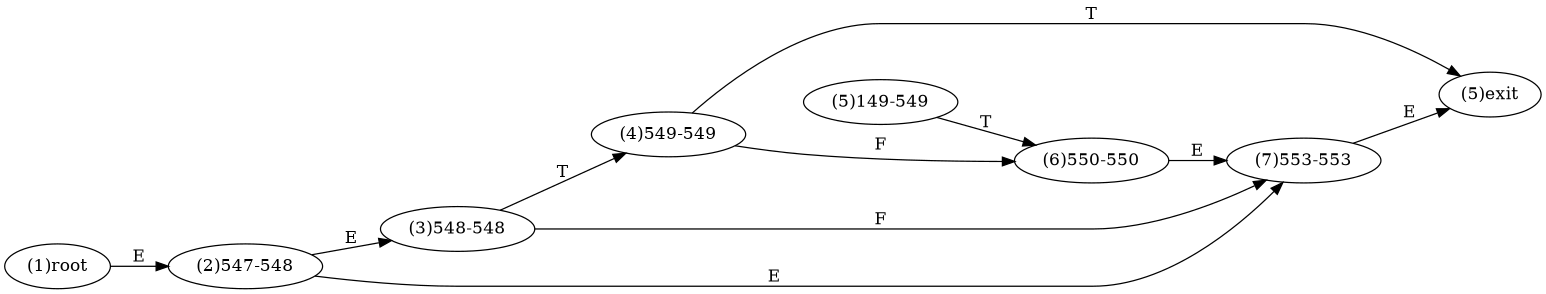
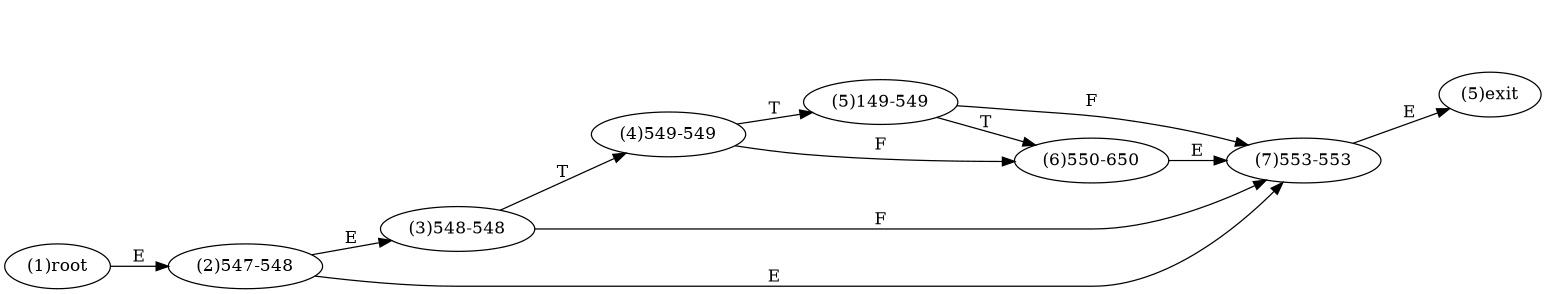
edge "(4)549-549" -> "(5)exit": now "(4)549-549" -> "(5)149-549"
edge "(5)149-549" -> "(7)553-553": added, label "F"
node "(6)550-550": label "(6)550-550" -> "(6)550-650"
